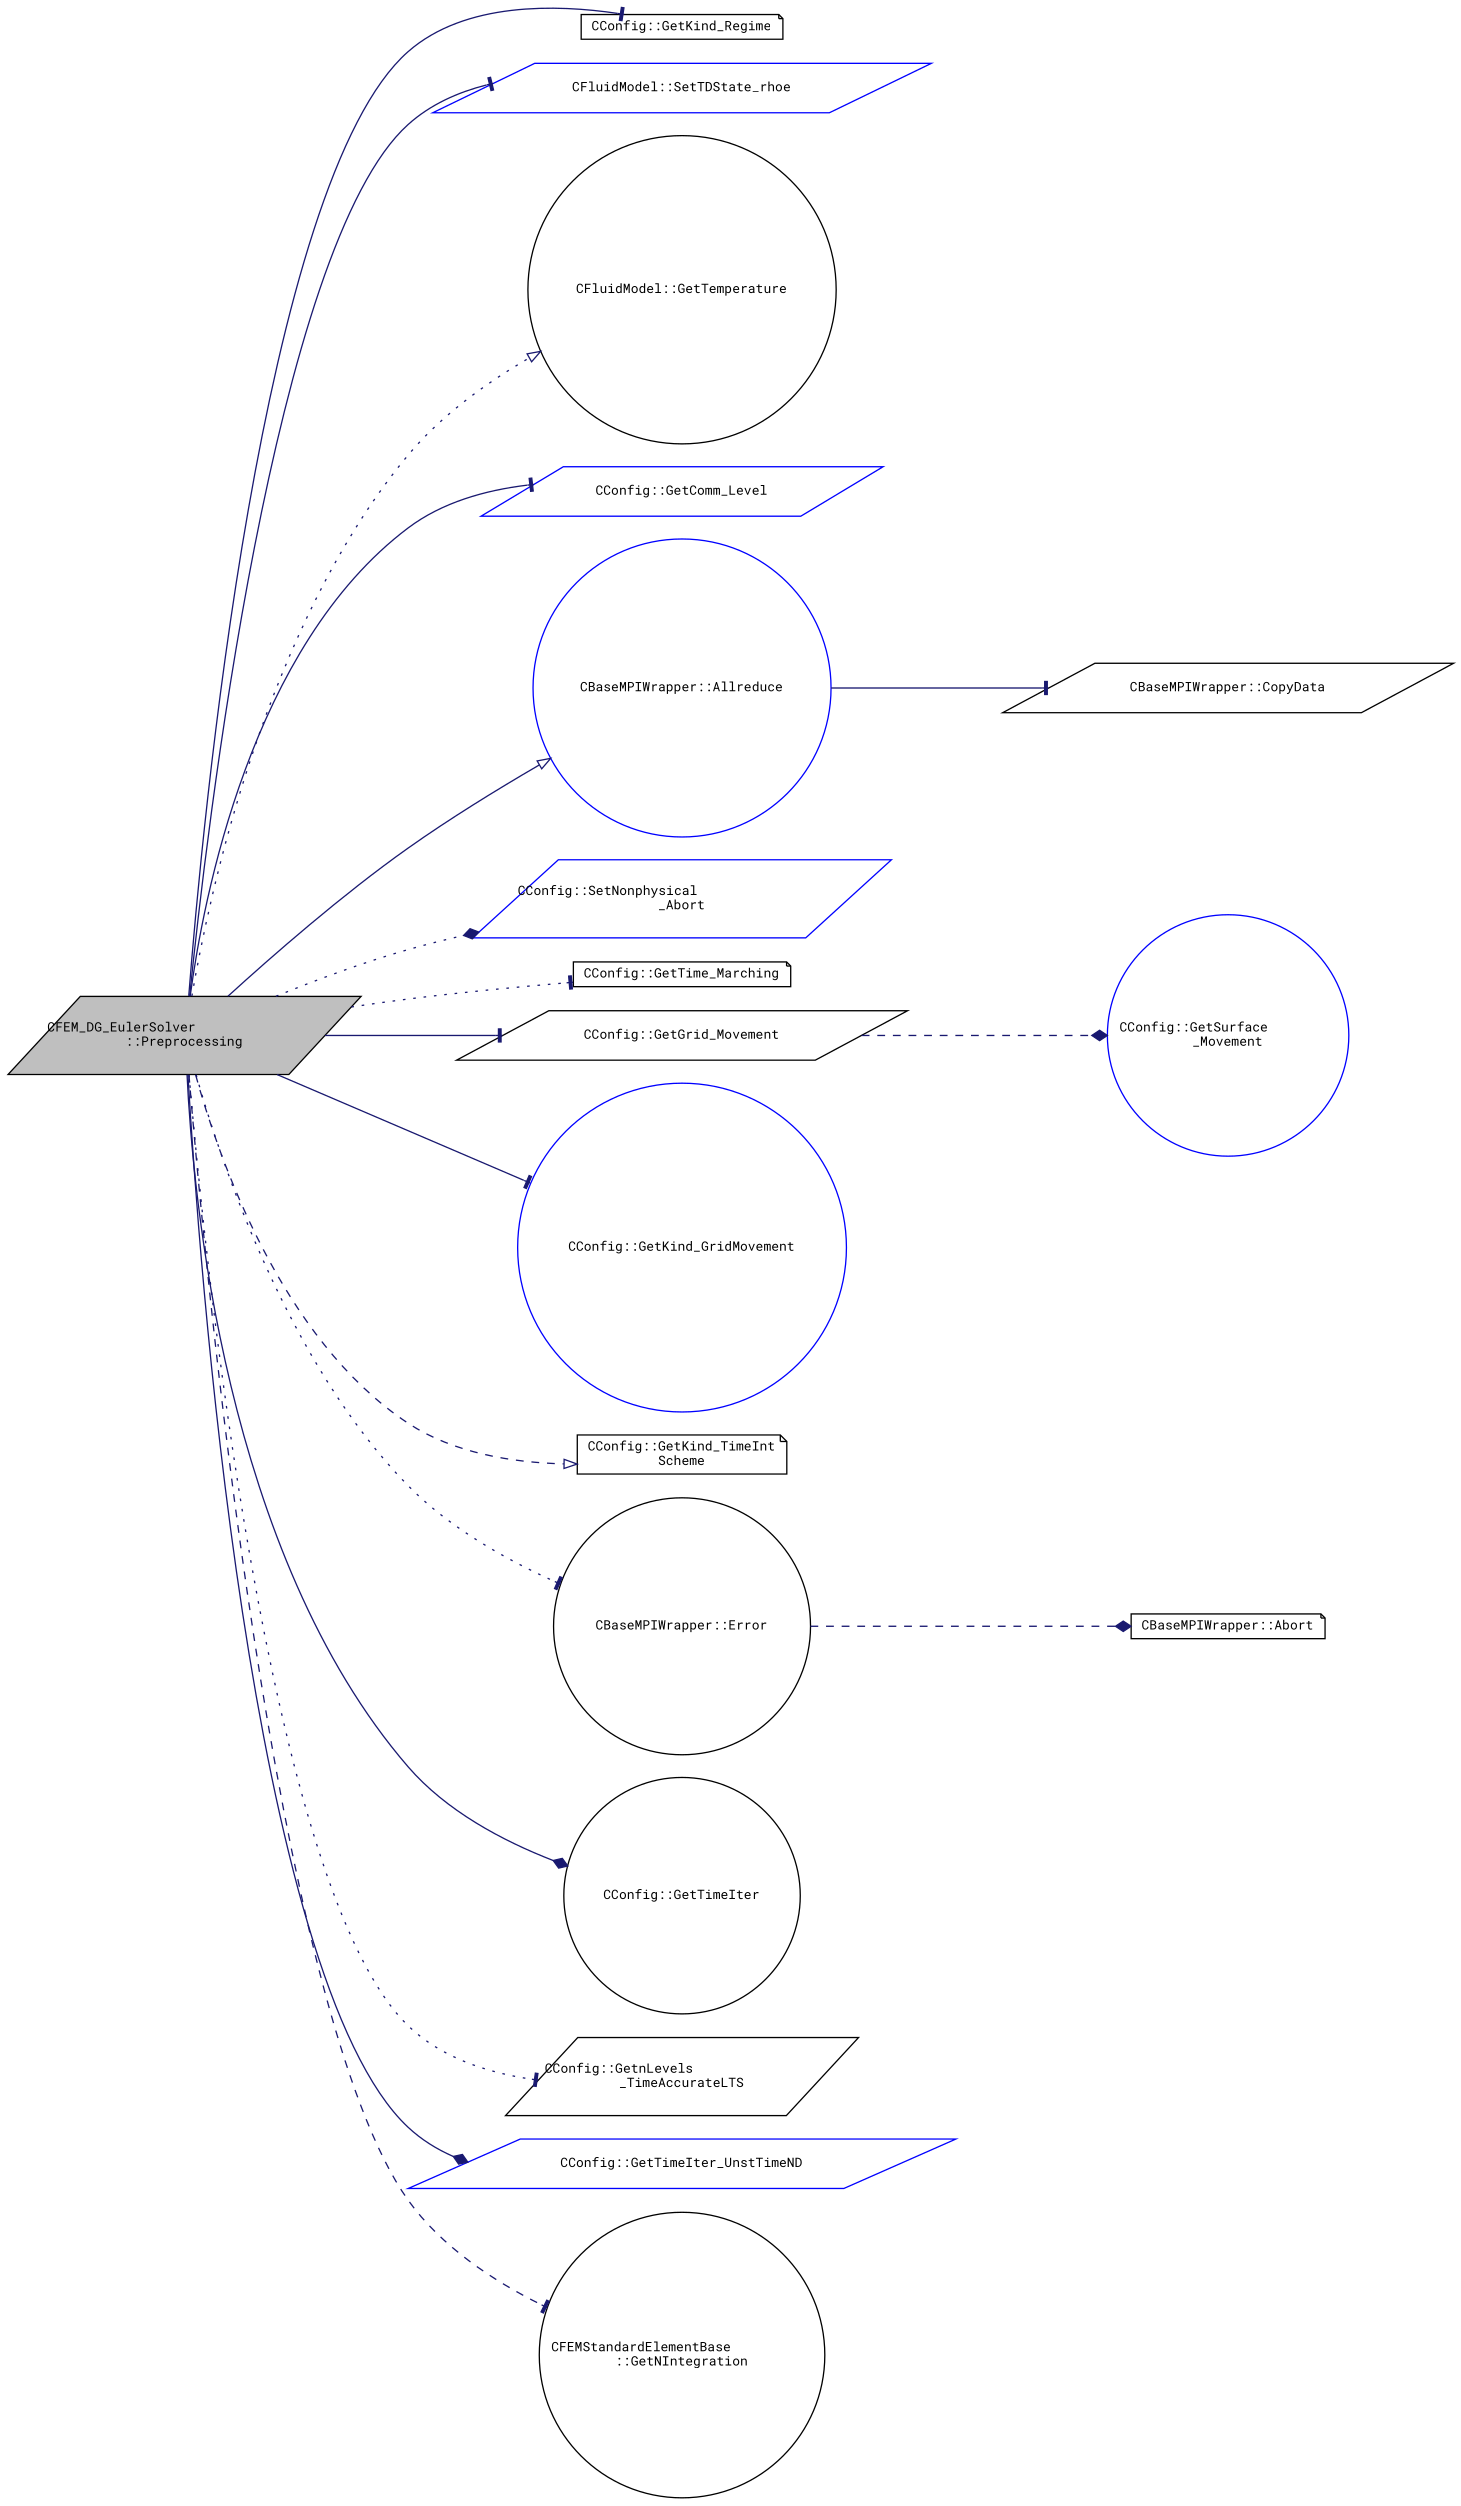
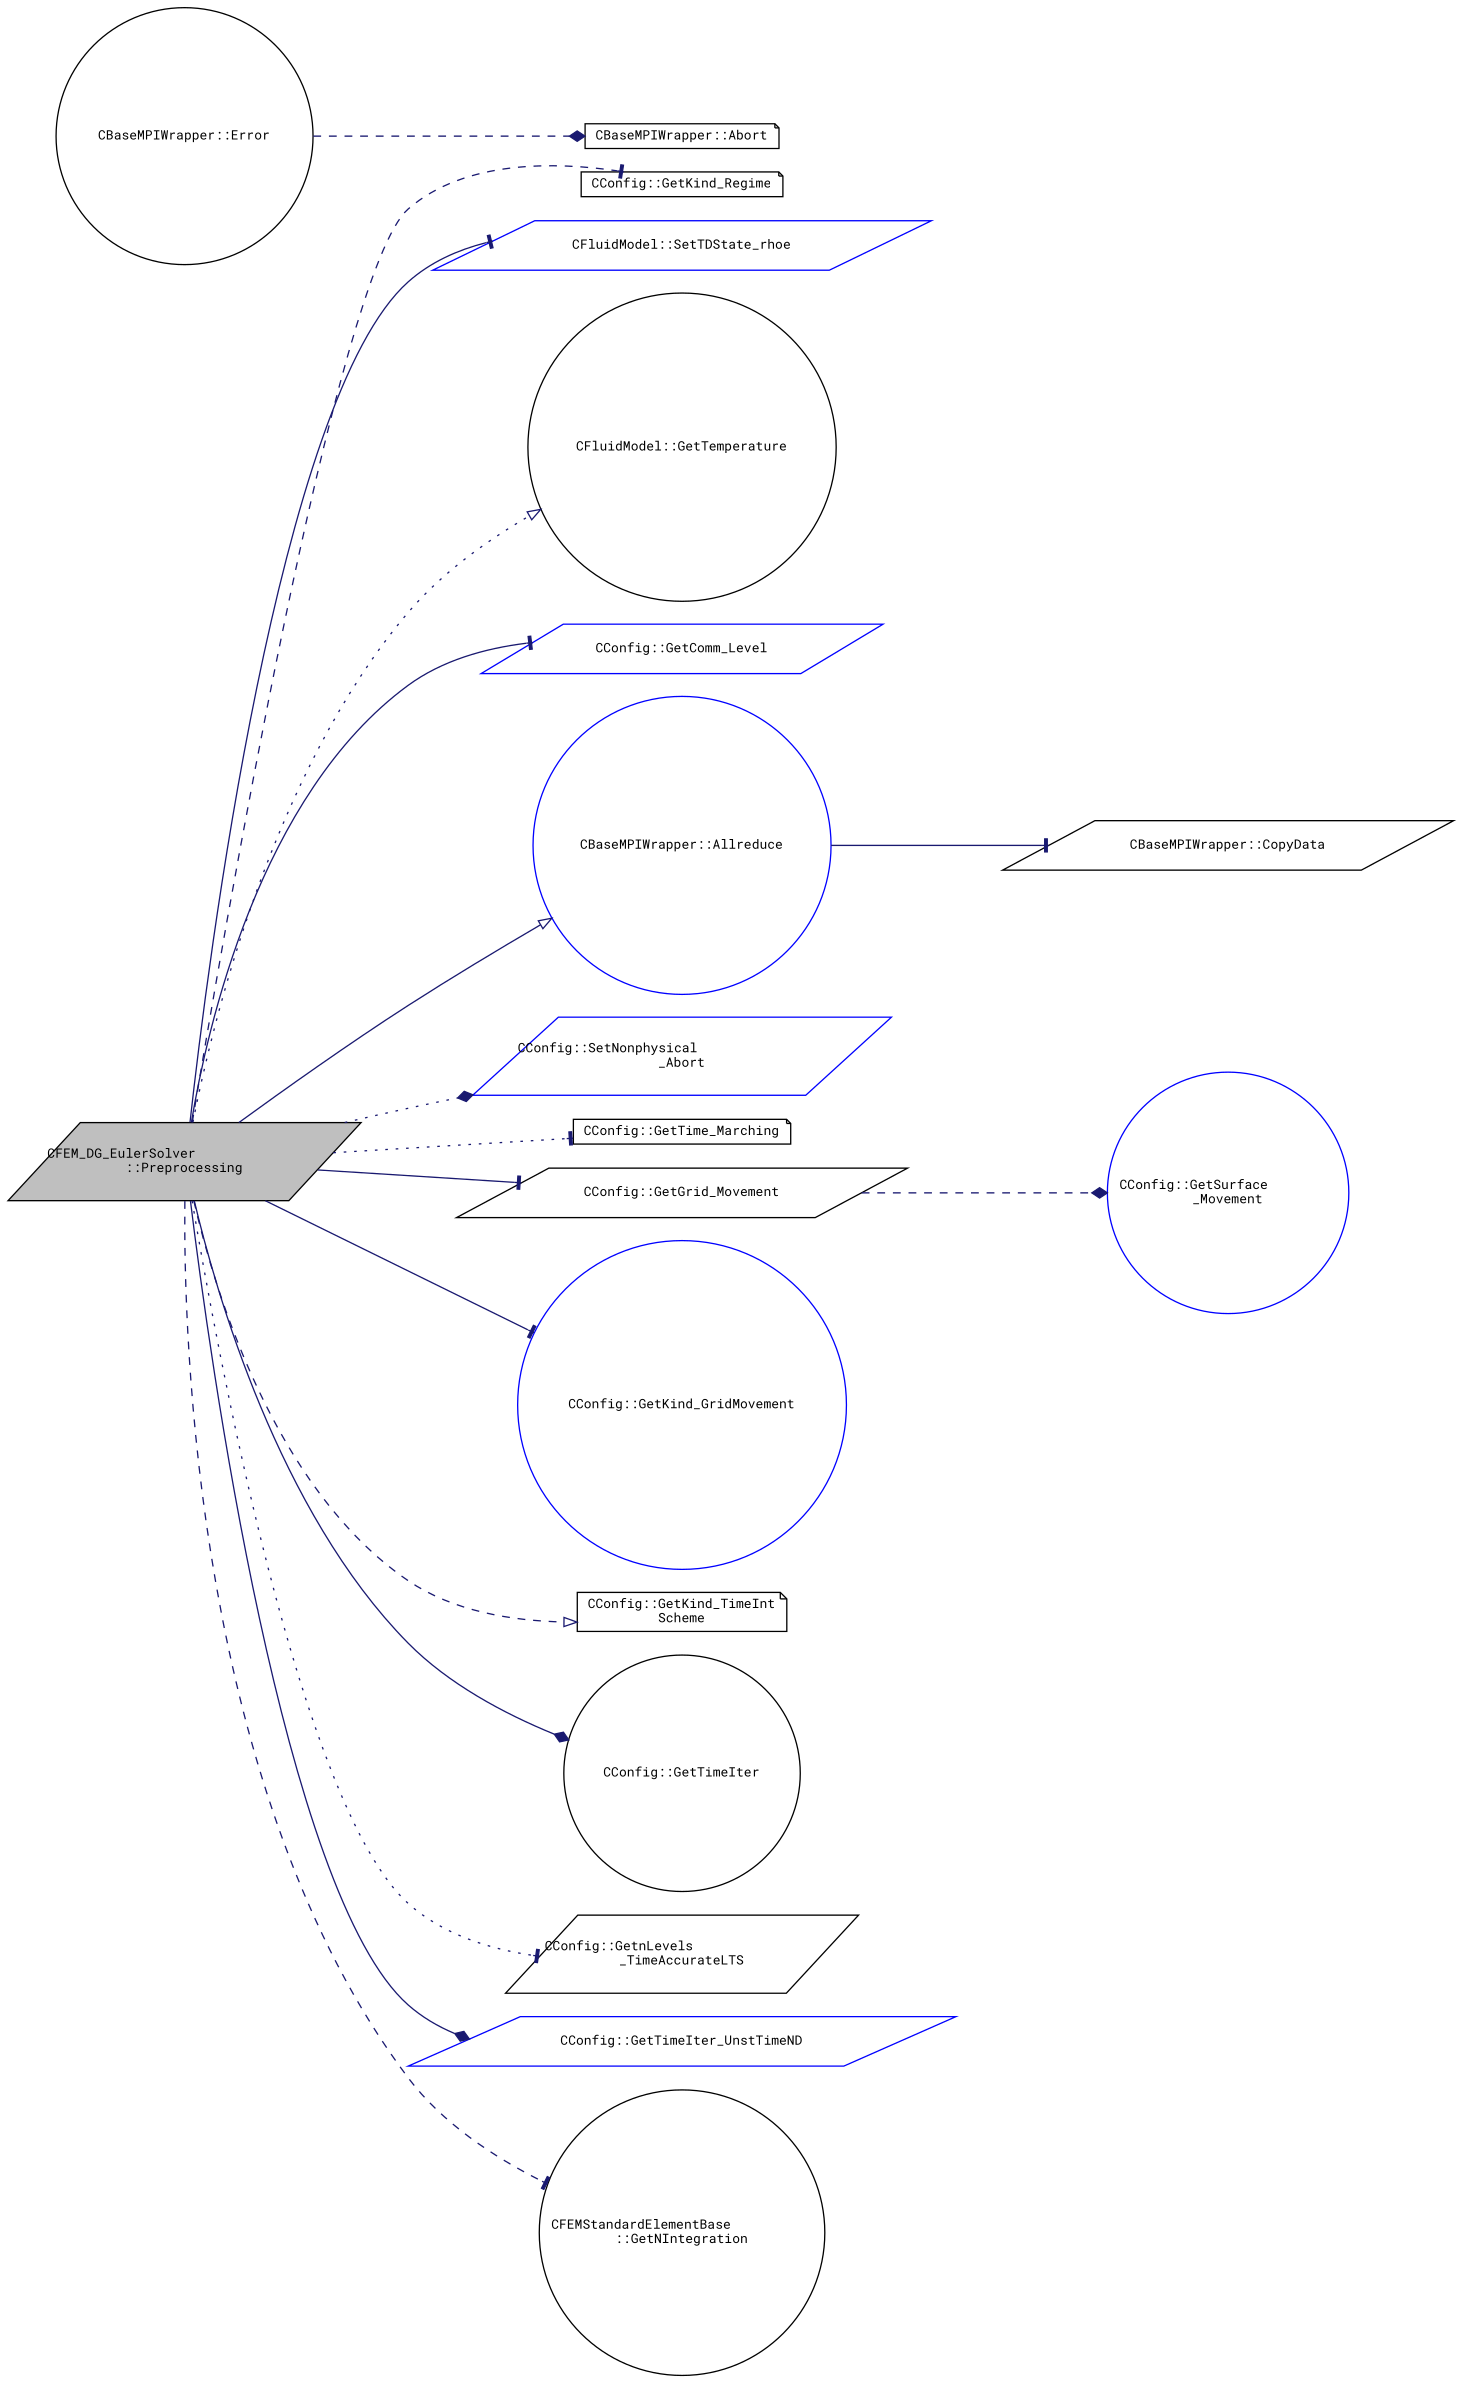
edge "CFEM_DG_EulerSolver ::Preprocessing" -> "CConfig::GetKind_Regime": style solid -> dashed
edge "CFEM_DG_EulerSolver ::Preprocessing" -> "CBaseMPIWrapper::Error": removed
